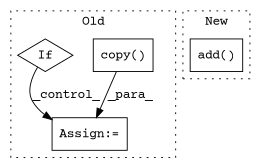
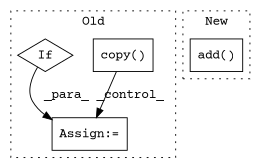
edge "If" -> "Assign:=": label "_control_" -> "_para_"
edge "copy()" -> "Assign:=": label "_para_" -> "_control_"
